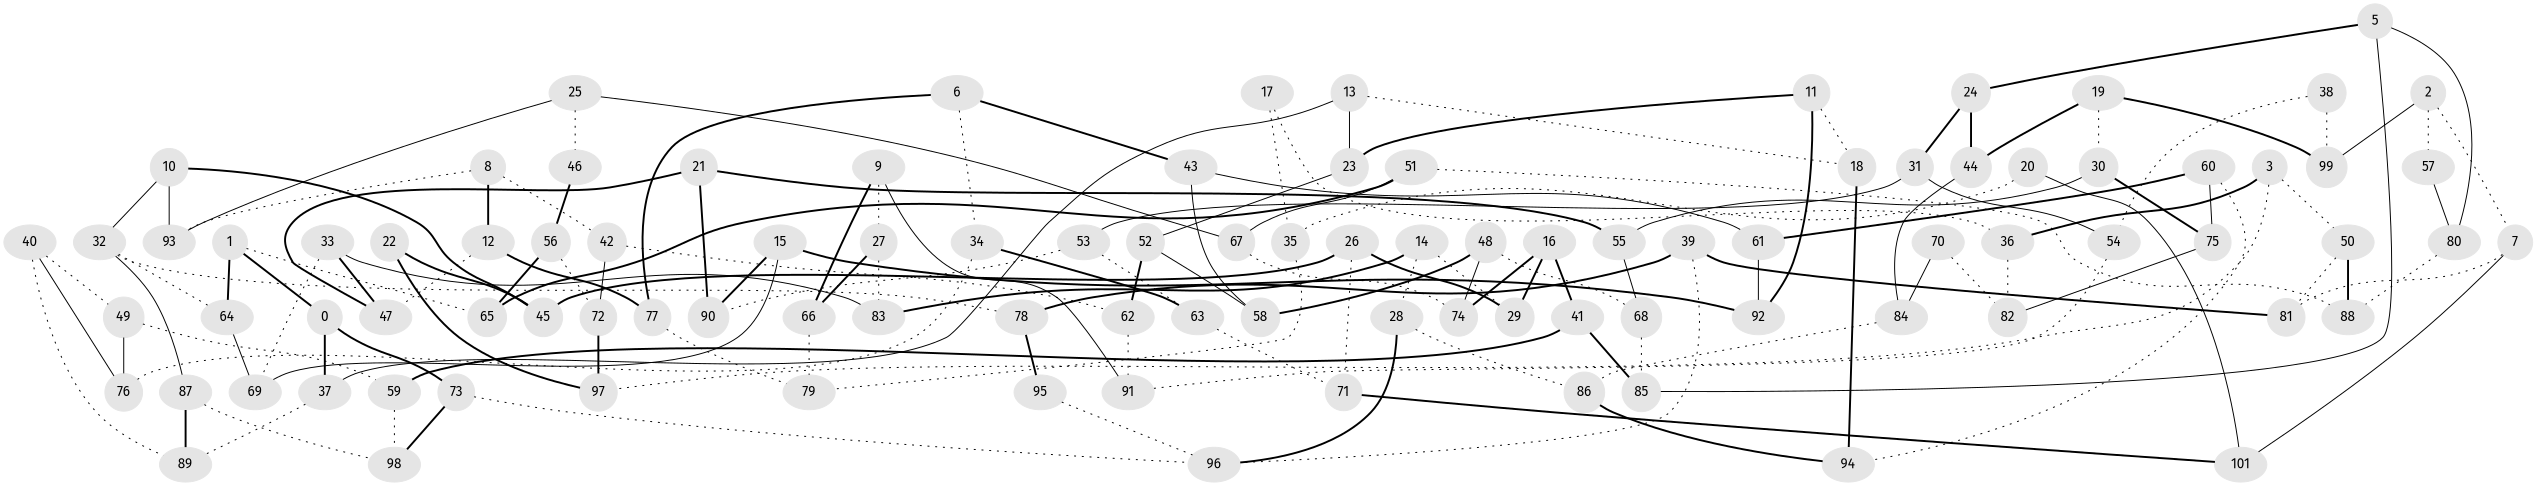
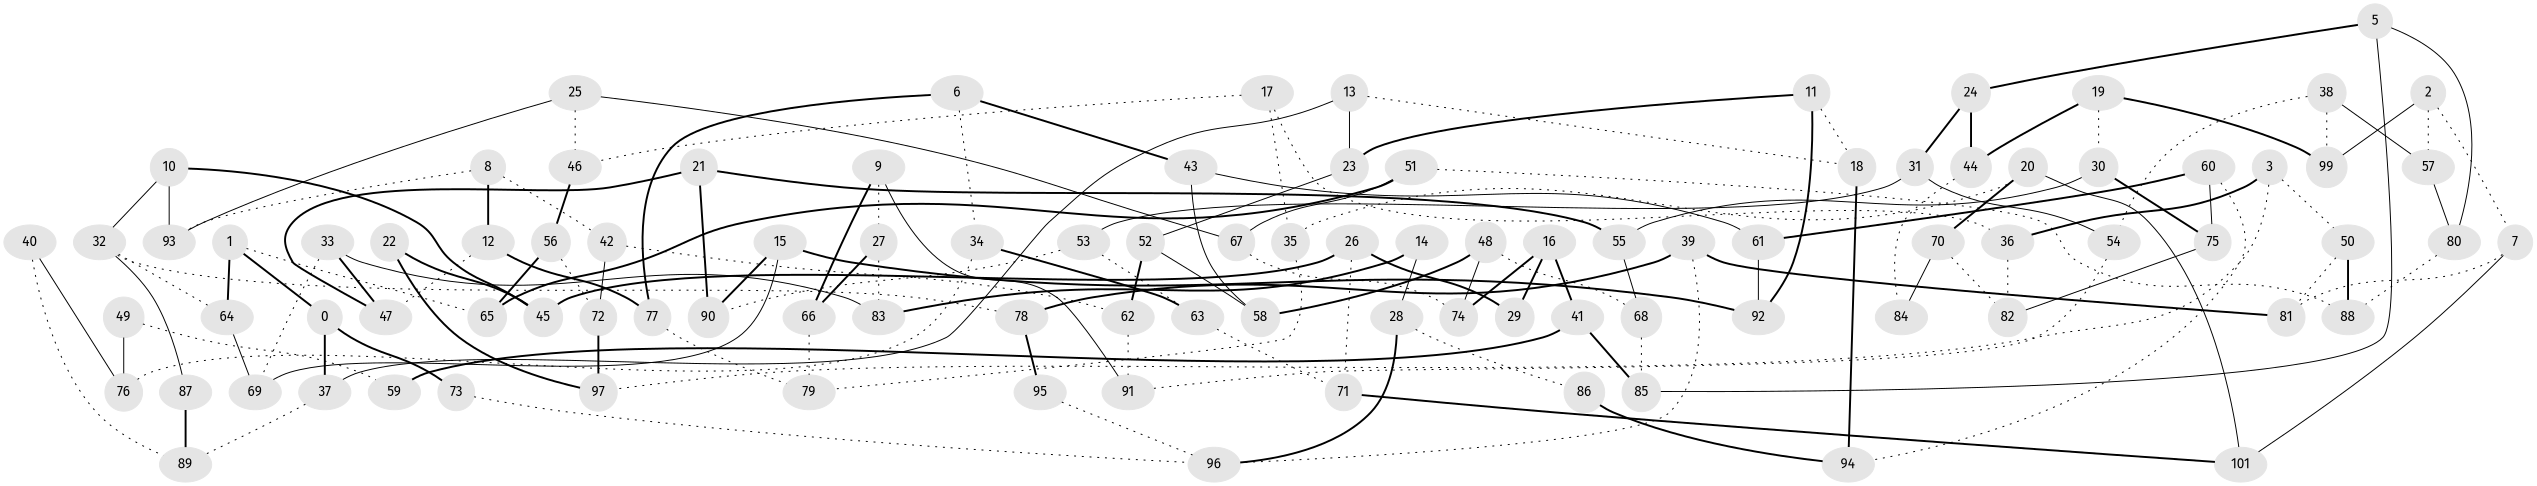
edge "17" -- "46": added
edge "38" -- "57": added
edge "20" -- "70": added
edge "44" -- "84": style solid -> dotted
edge "14" -- "29": removed
edge "40" -- "49": removed
edge "14" -- "28": style dotted -> solid
edge "84" -- "86": removed
node "98": removed
